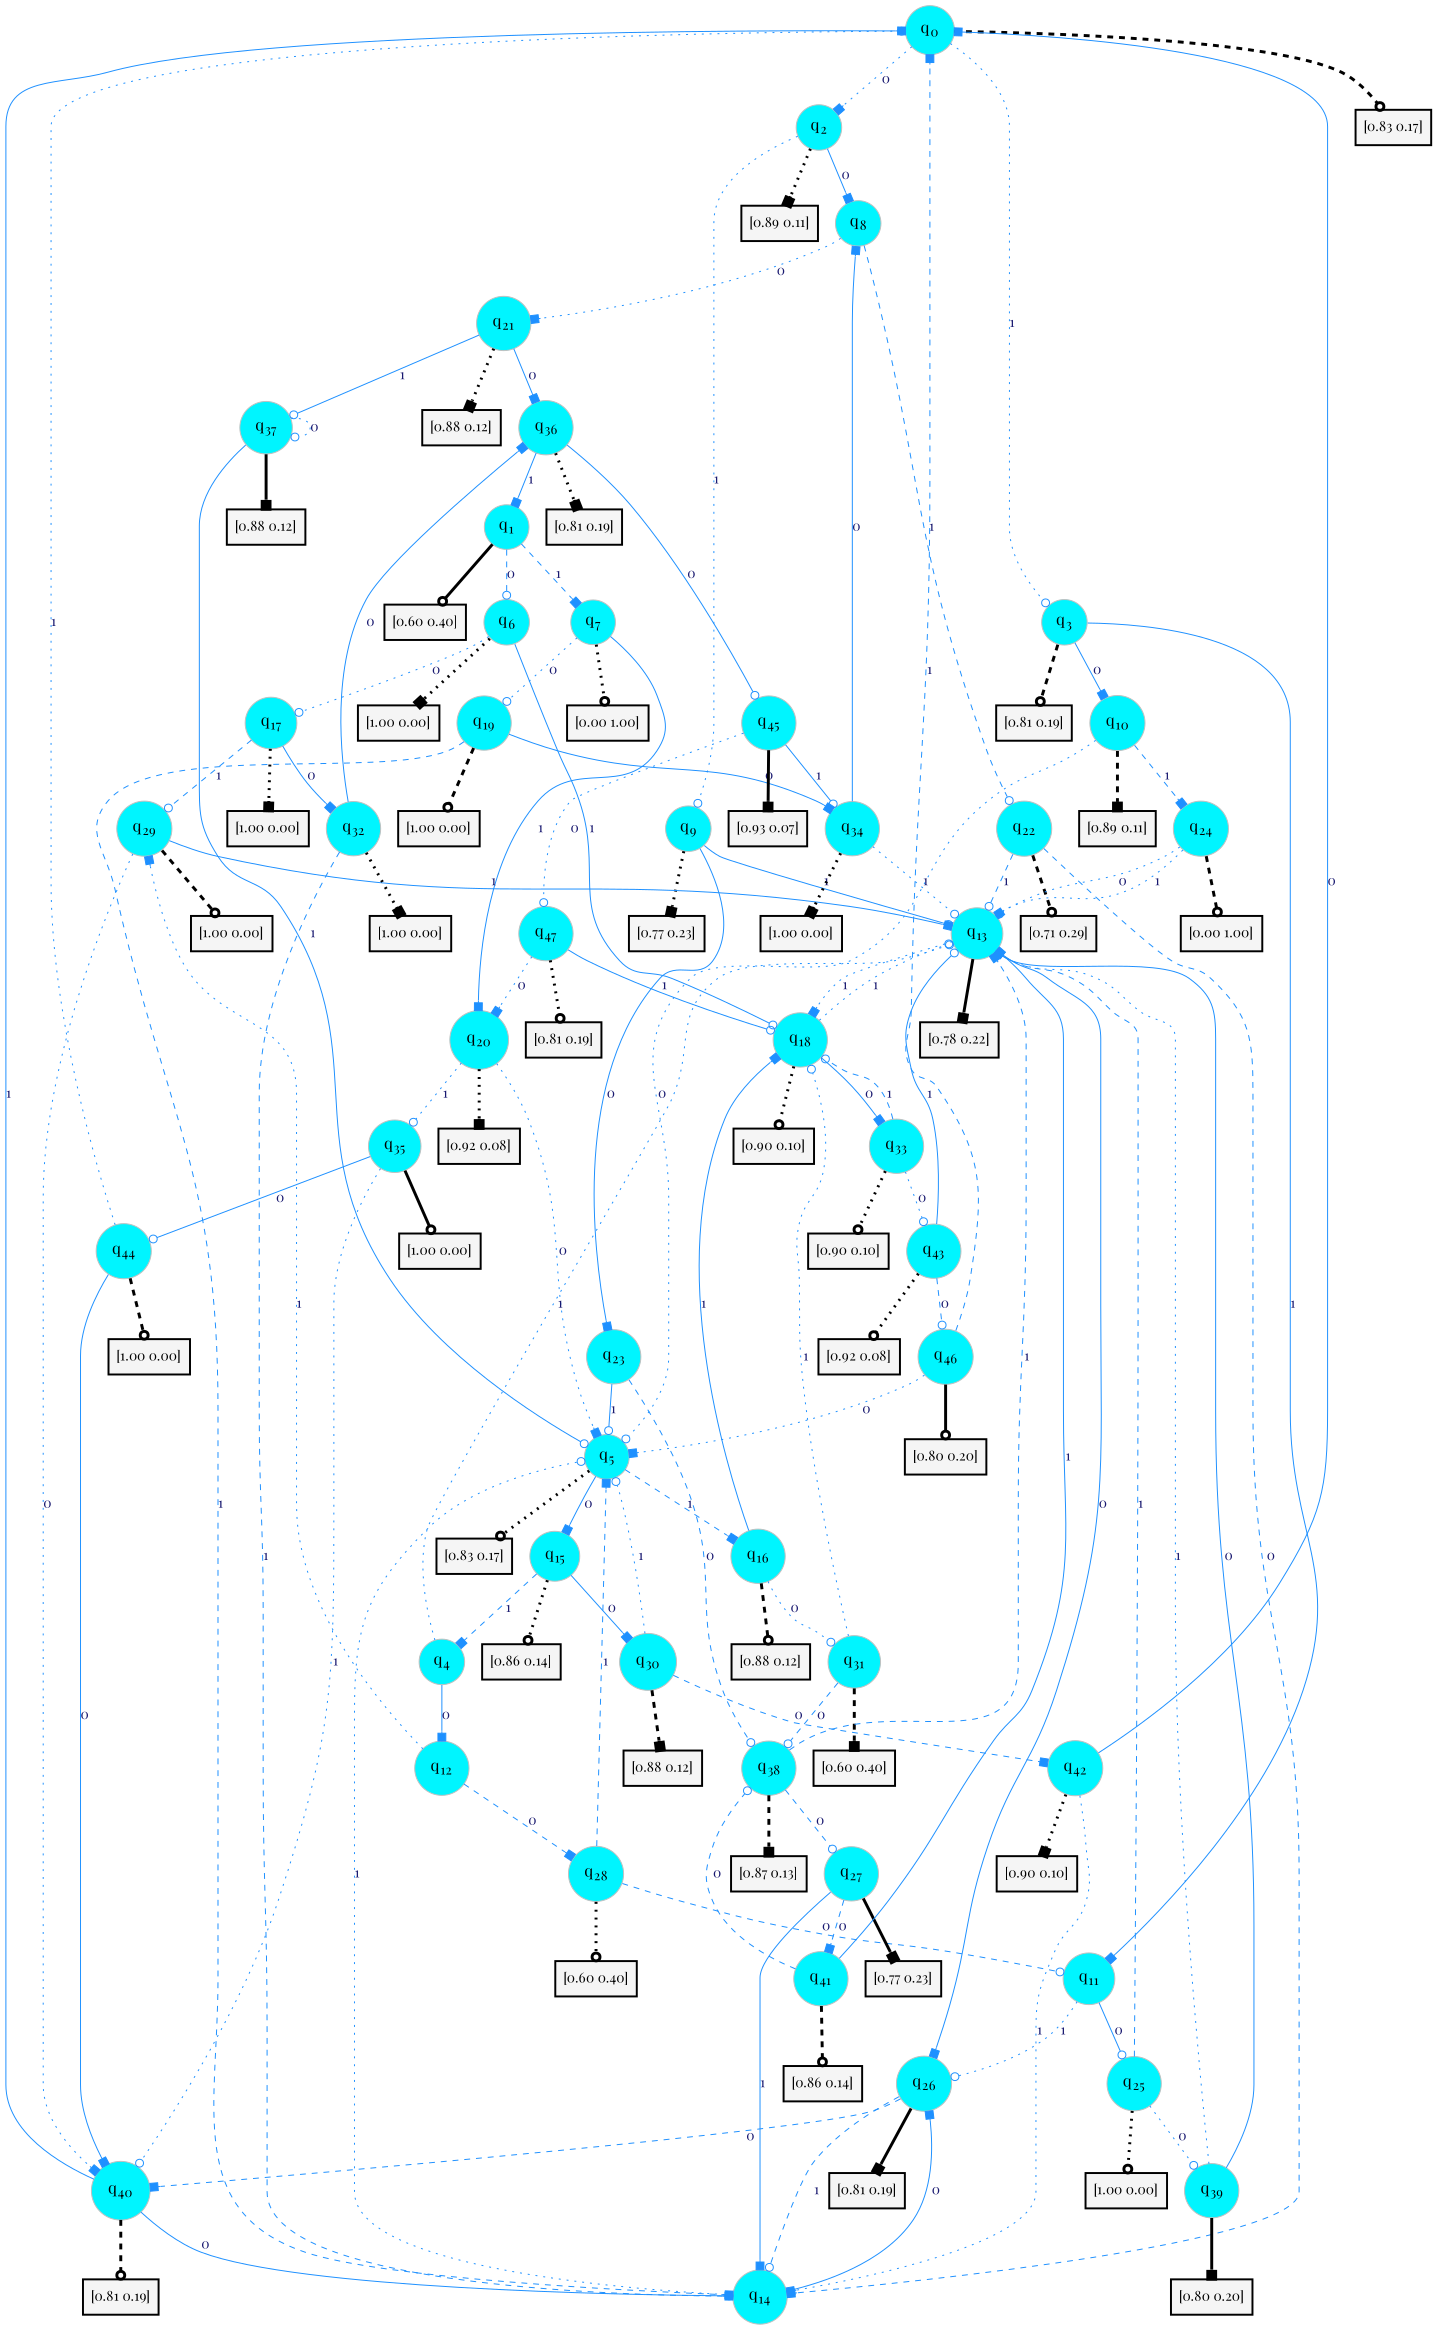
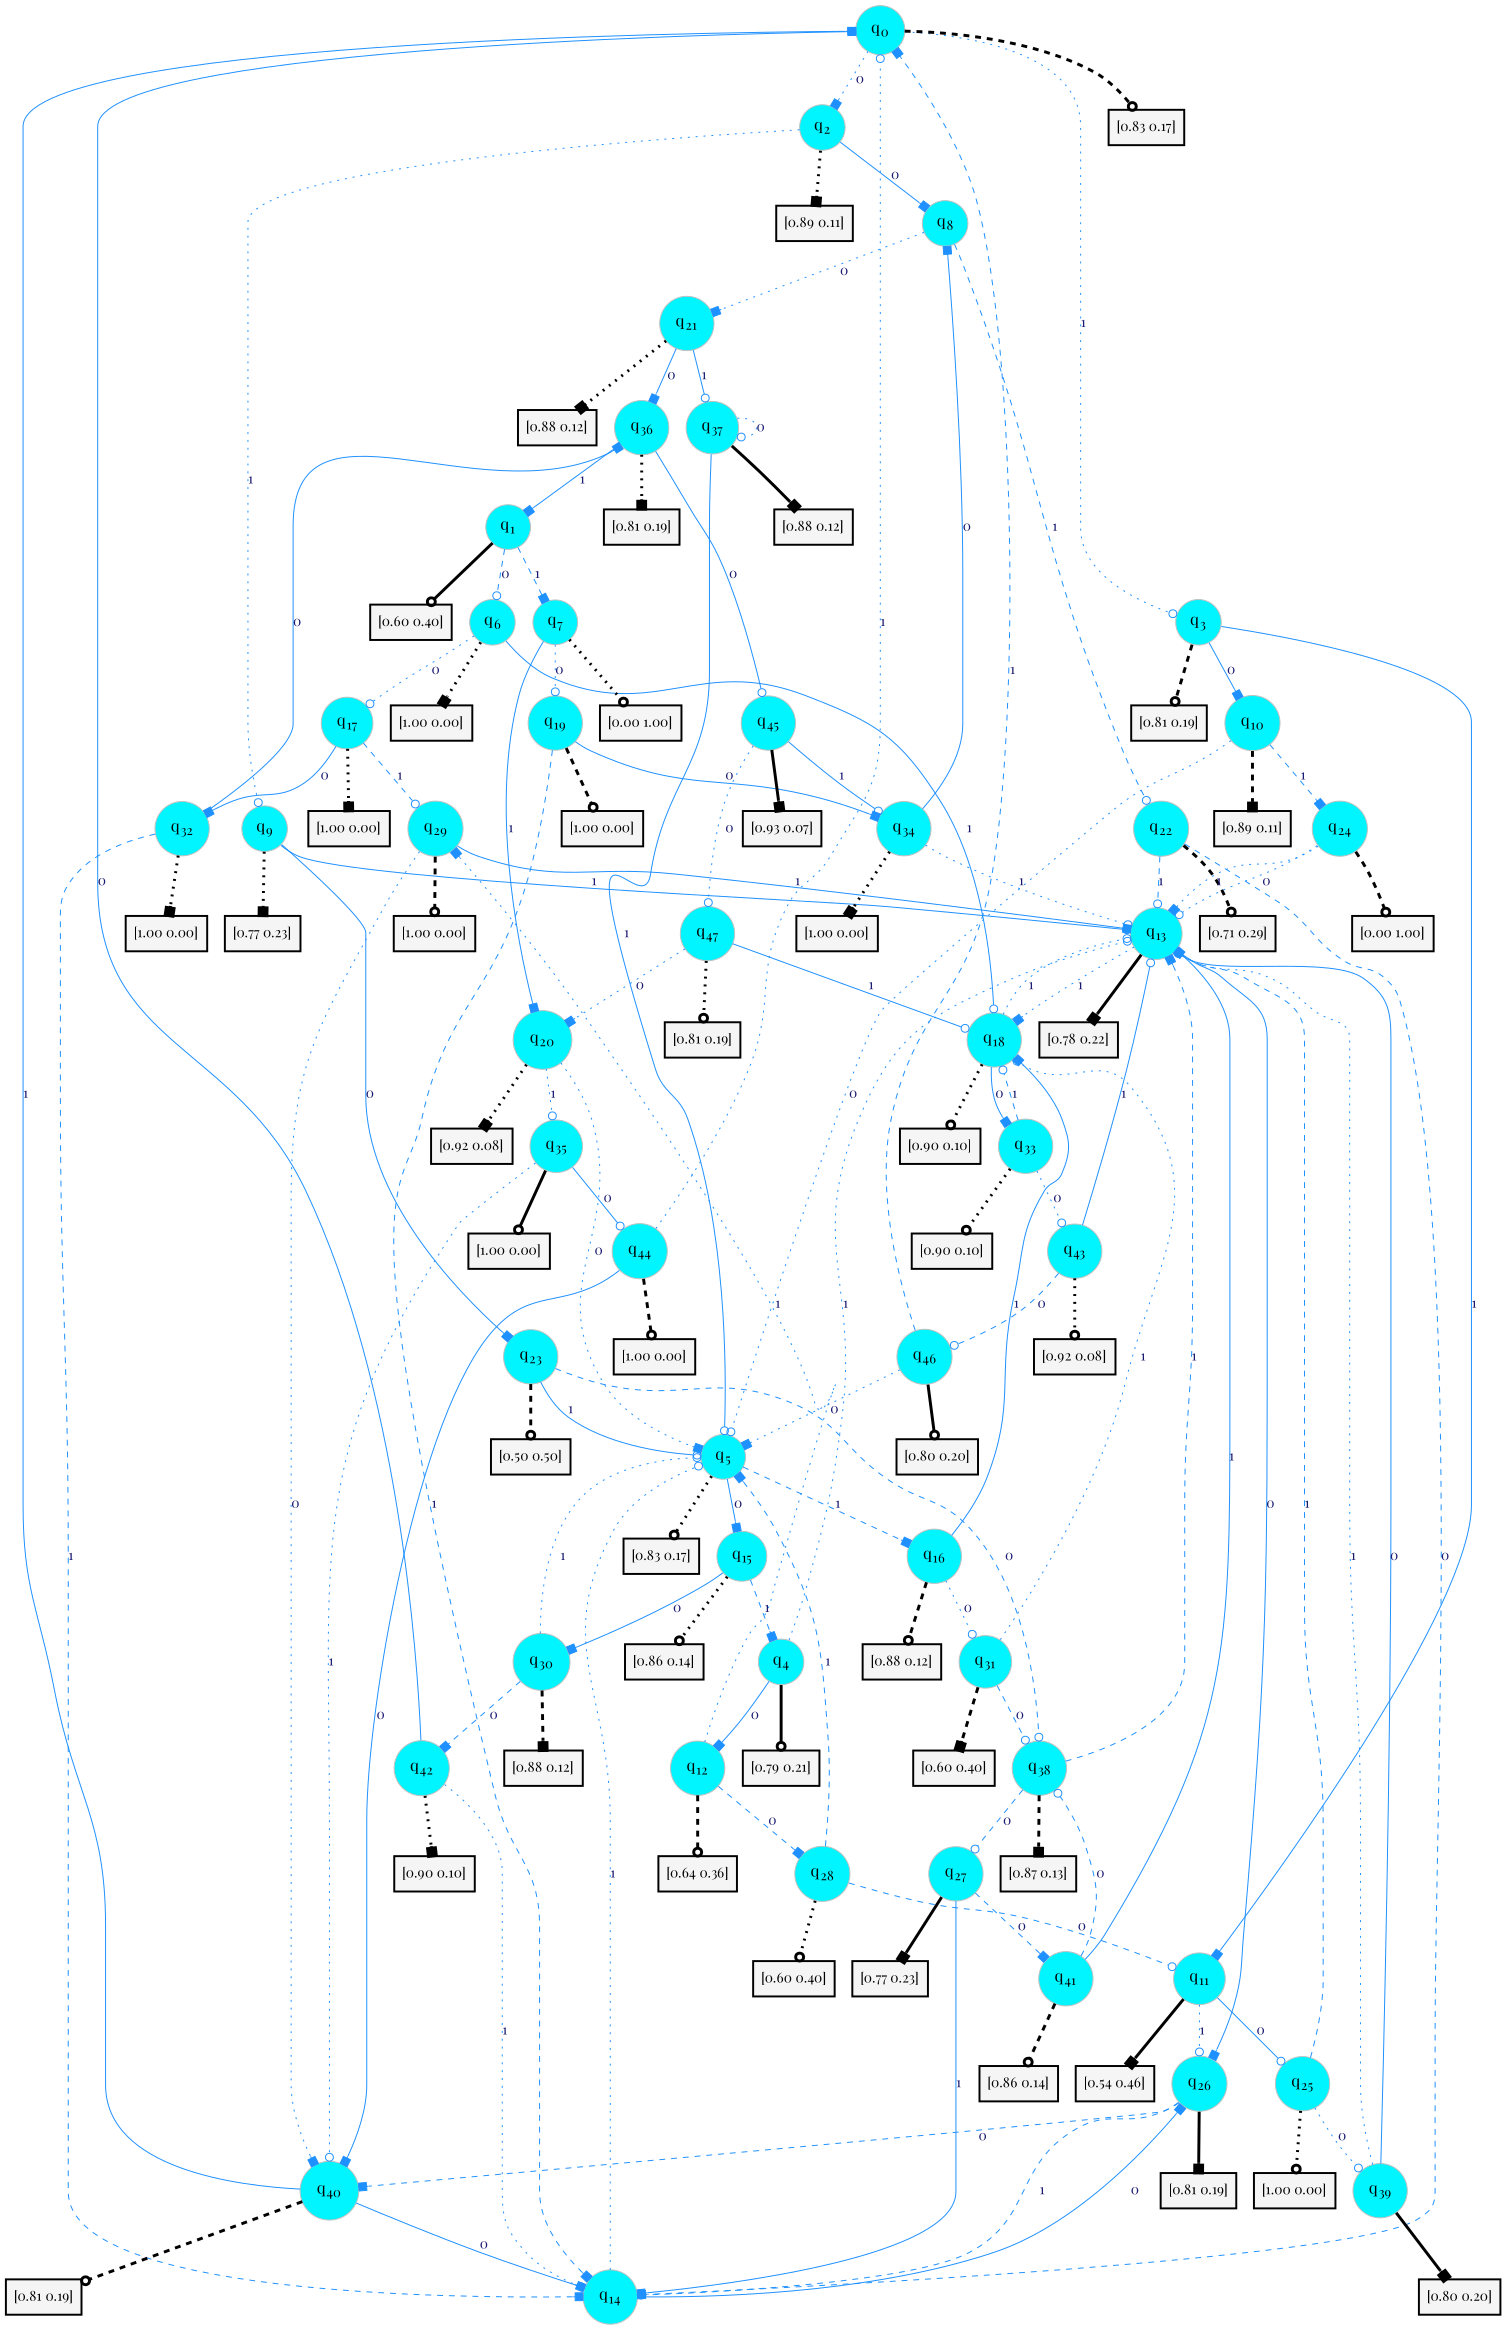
node "[0.50 0.50]": added
node "[0.79 0.21]": added
node "[0.64 0.36]": added
node "[0.54 0.46]": added
